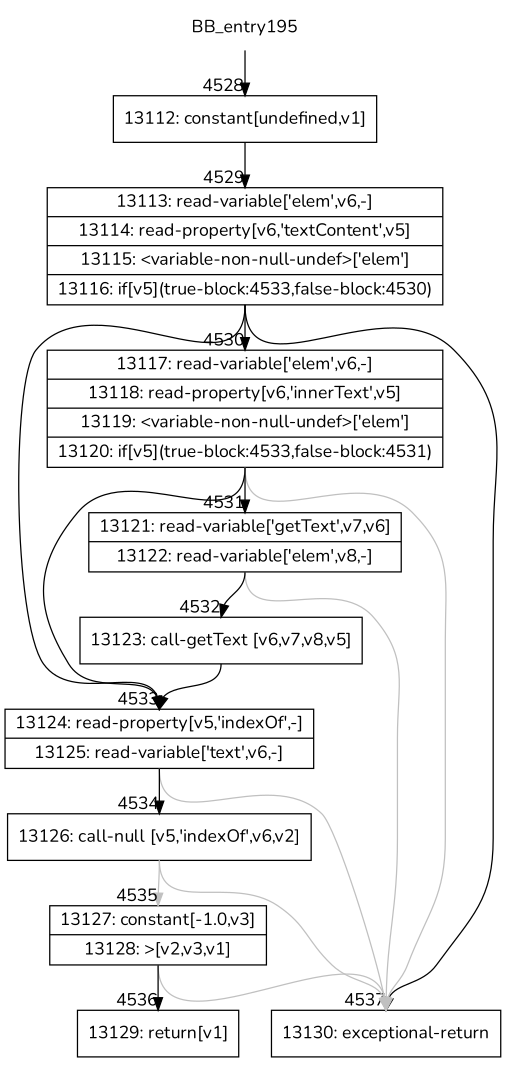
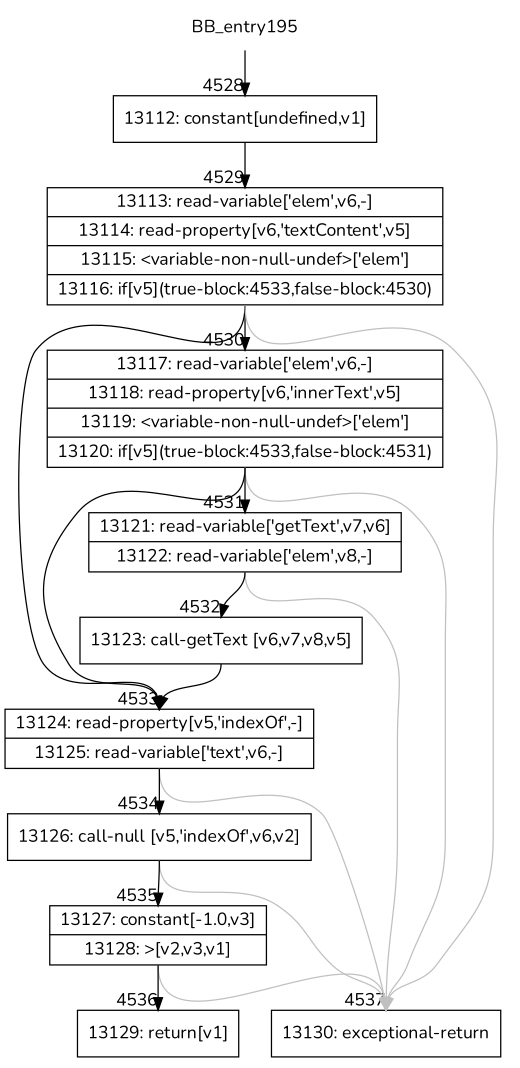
edge "13113: read-variable['elem',v6,-]" -> "13130: exceptional-return": color black -> gray
edge "13126: call-null [v5,'indexOf',v6,v2]" -> "13127: constant[-1.0,v3]": color gray -> black
